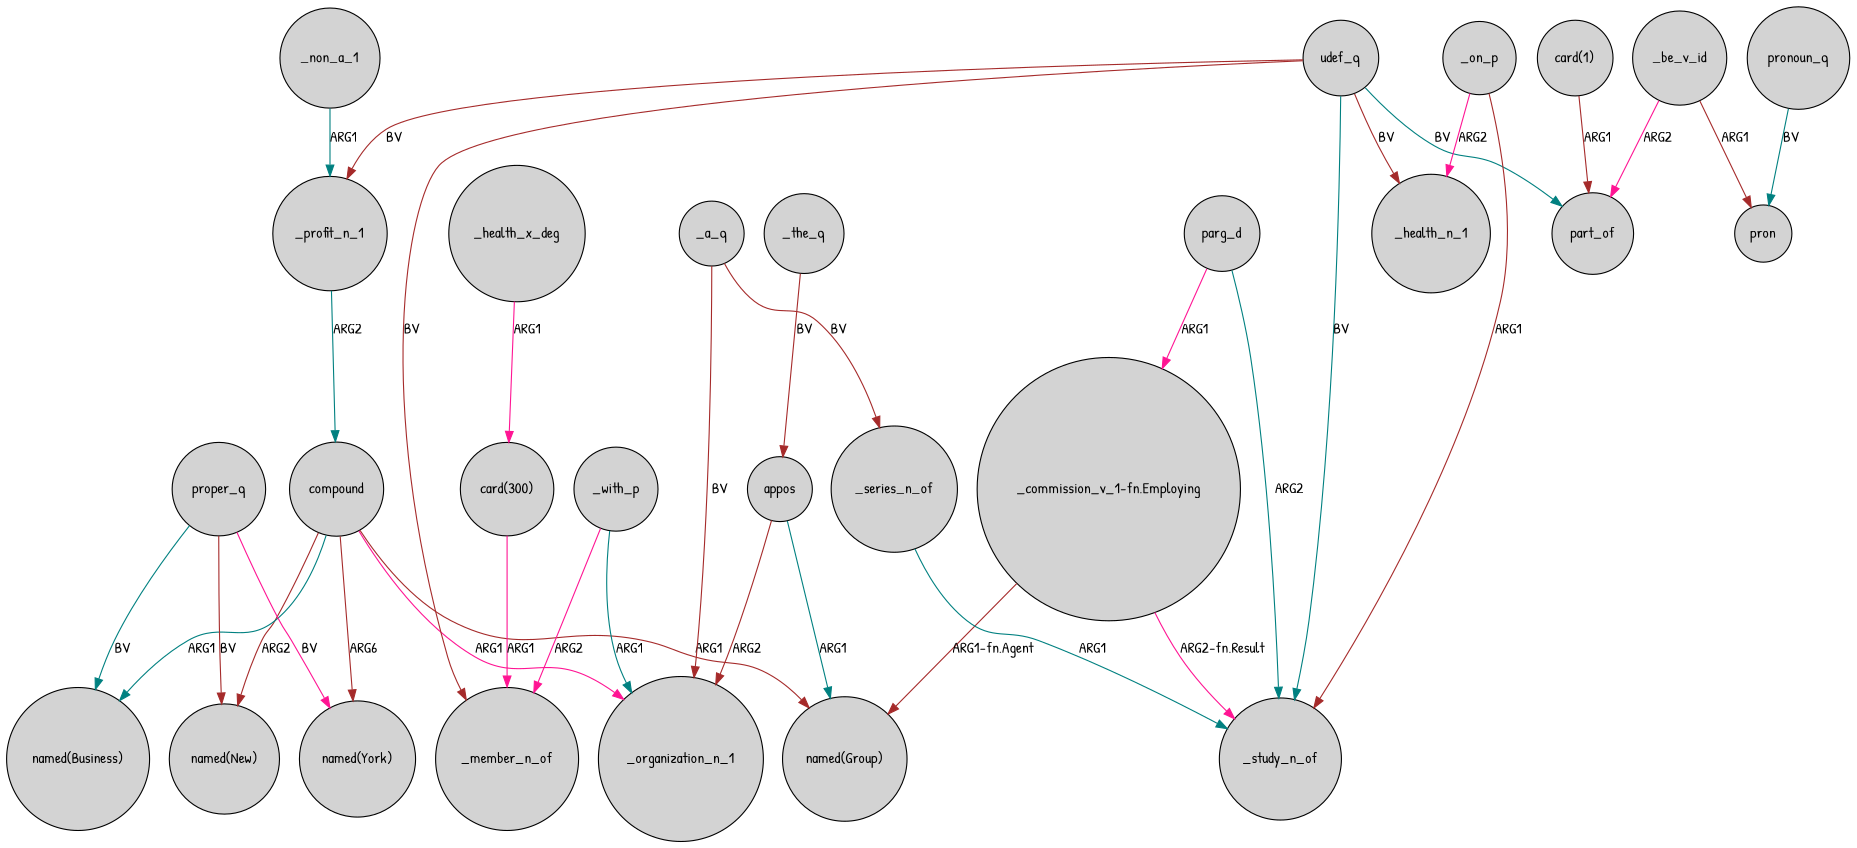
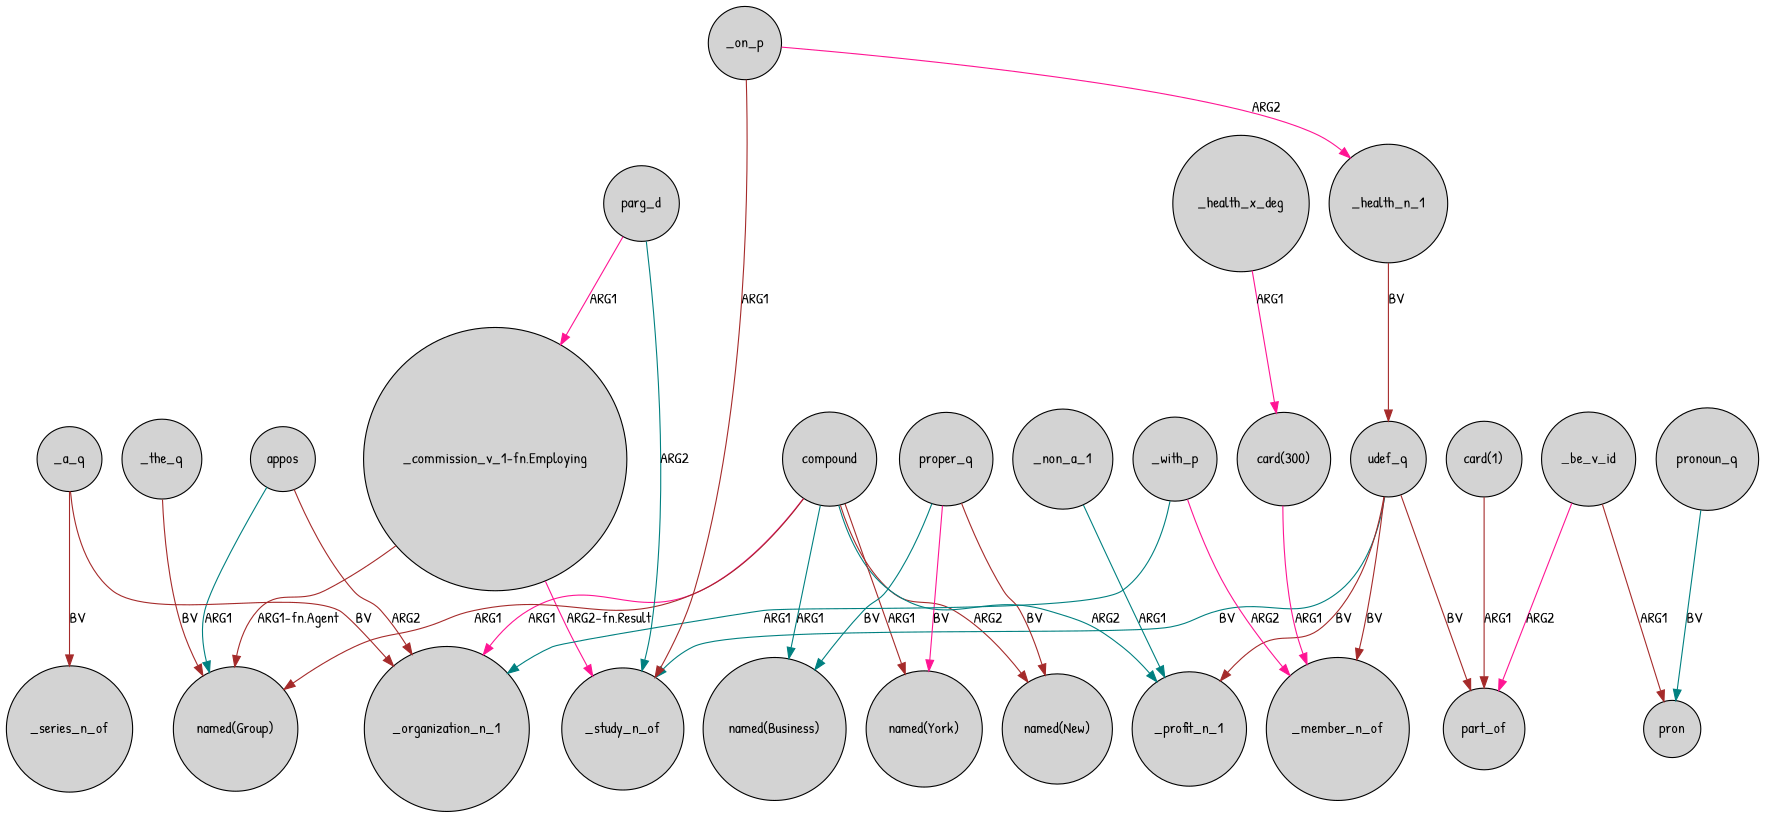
edge "udef_q" -> "_health_n_1": reversed
edge "udef_q" -> "part_of": color teal -> brown
edge "_the_q" -> "appos": now "_the_q" -> "named(Group)"
edge "_profit_n_1" -> "compound": reversed
edge "_series_n_of" -> "_study_n_of": removed, label "ARG1"
edge "compound" -> "named(York)": label "ARG6" -> "ARG1"
